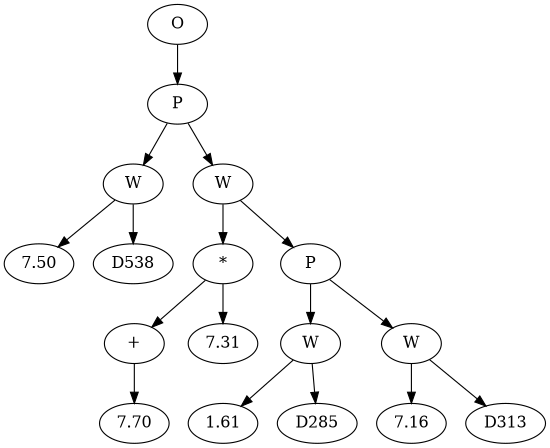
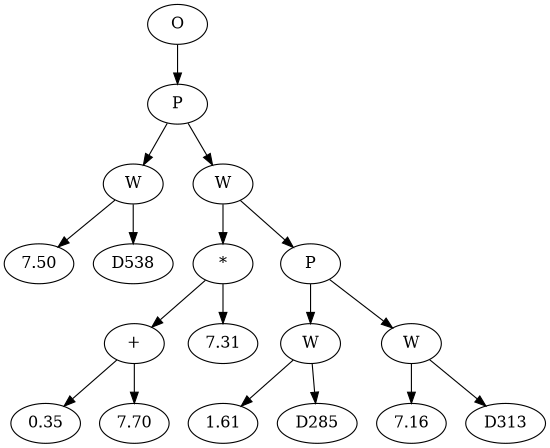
node "0.35": added
